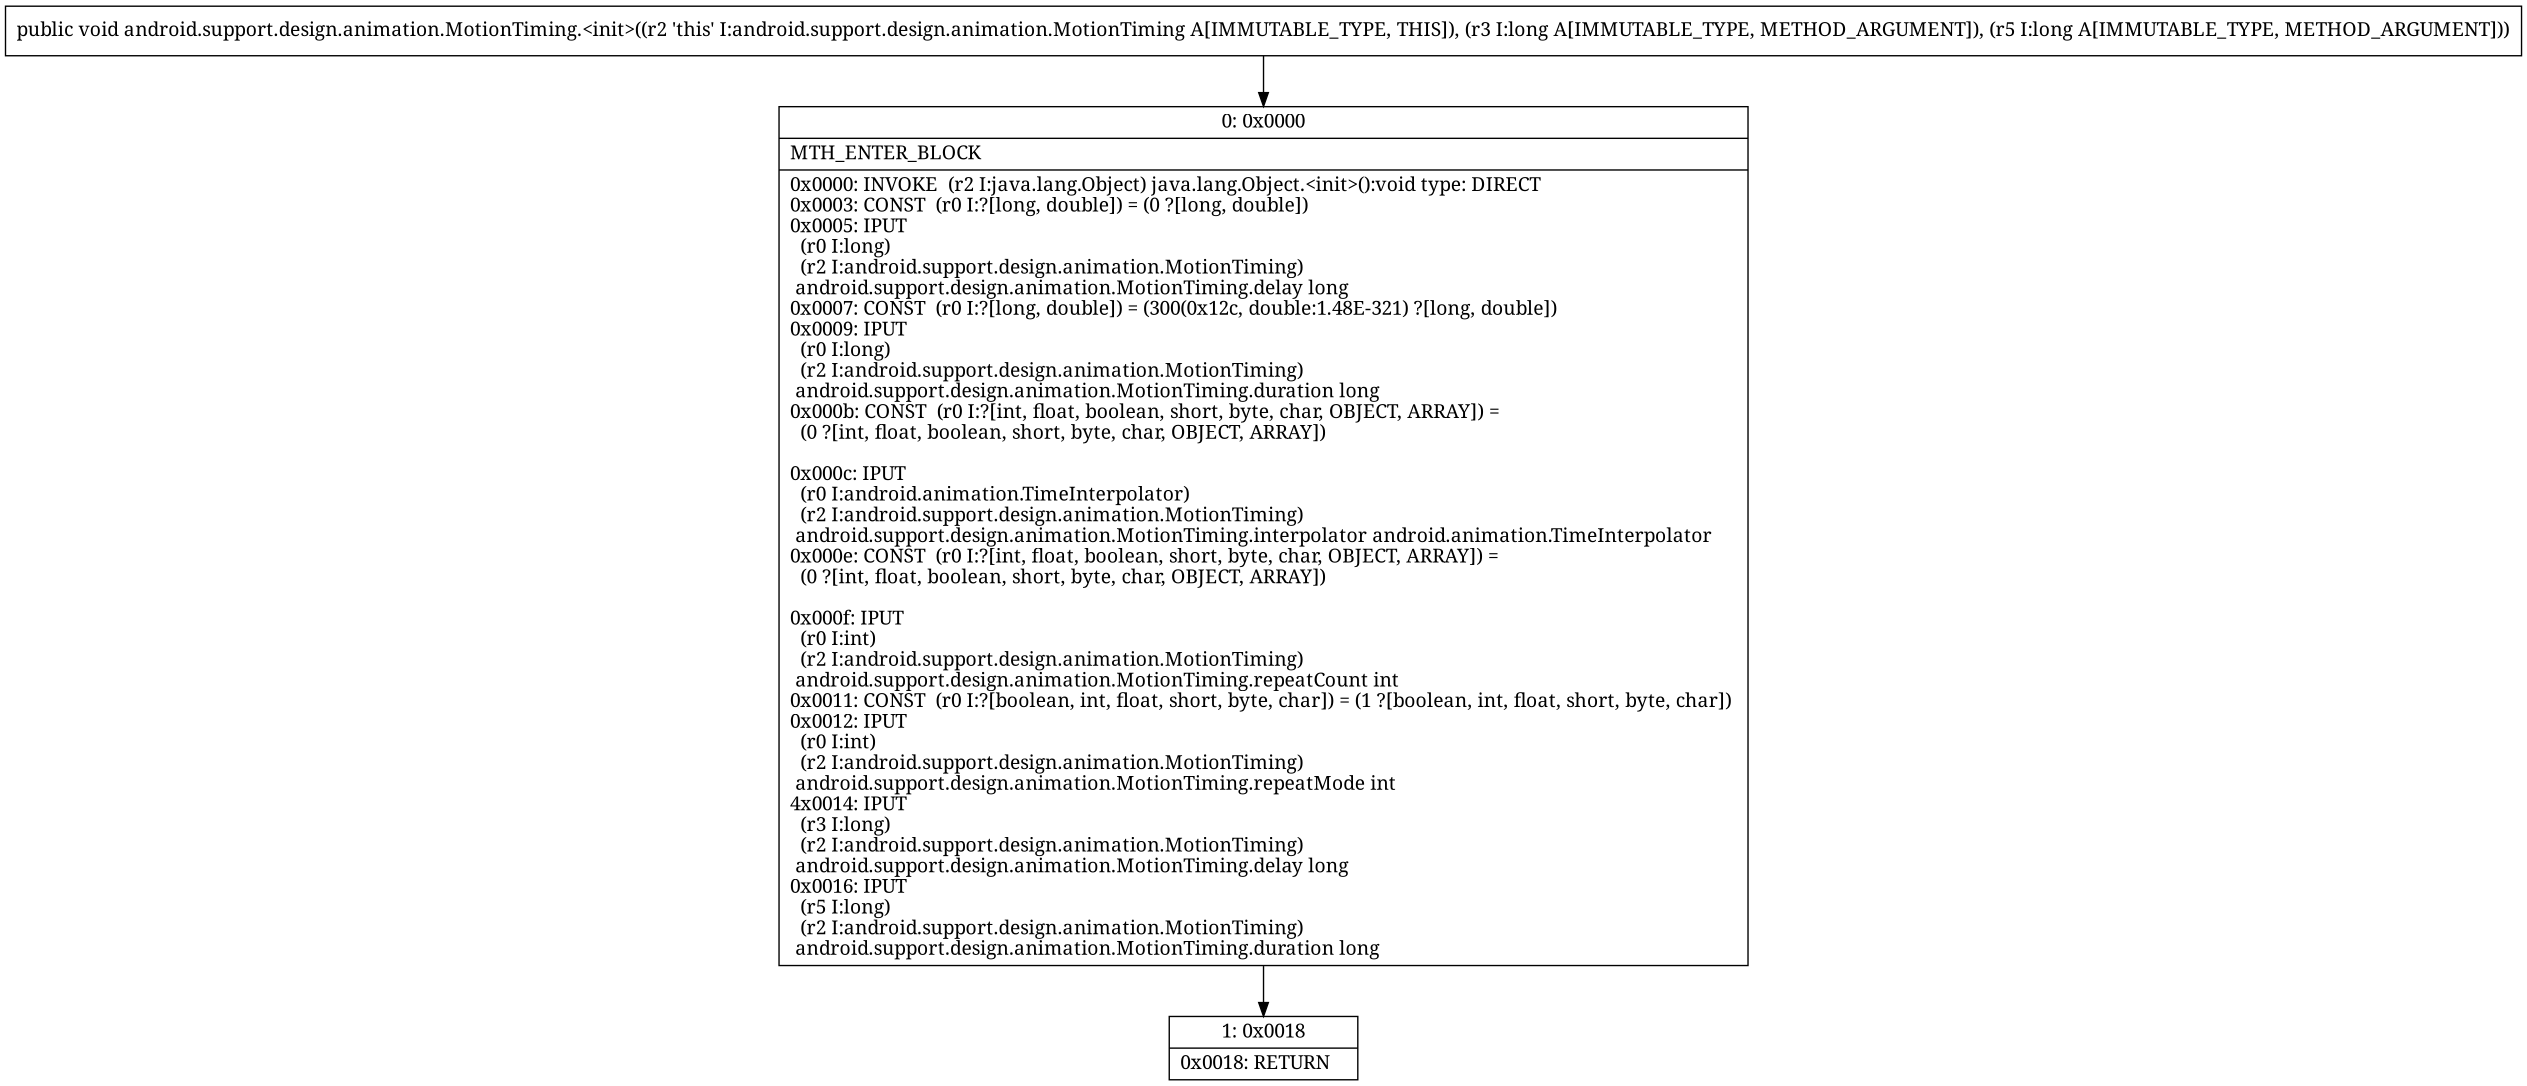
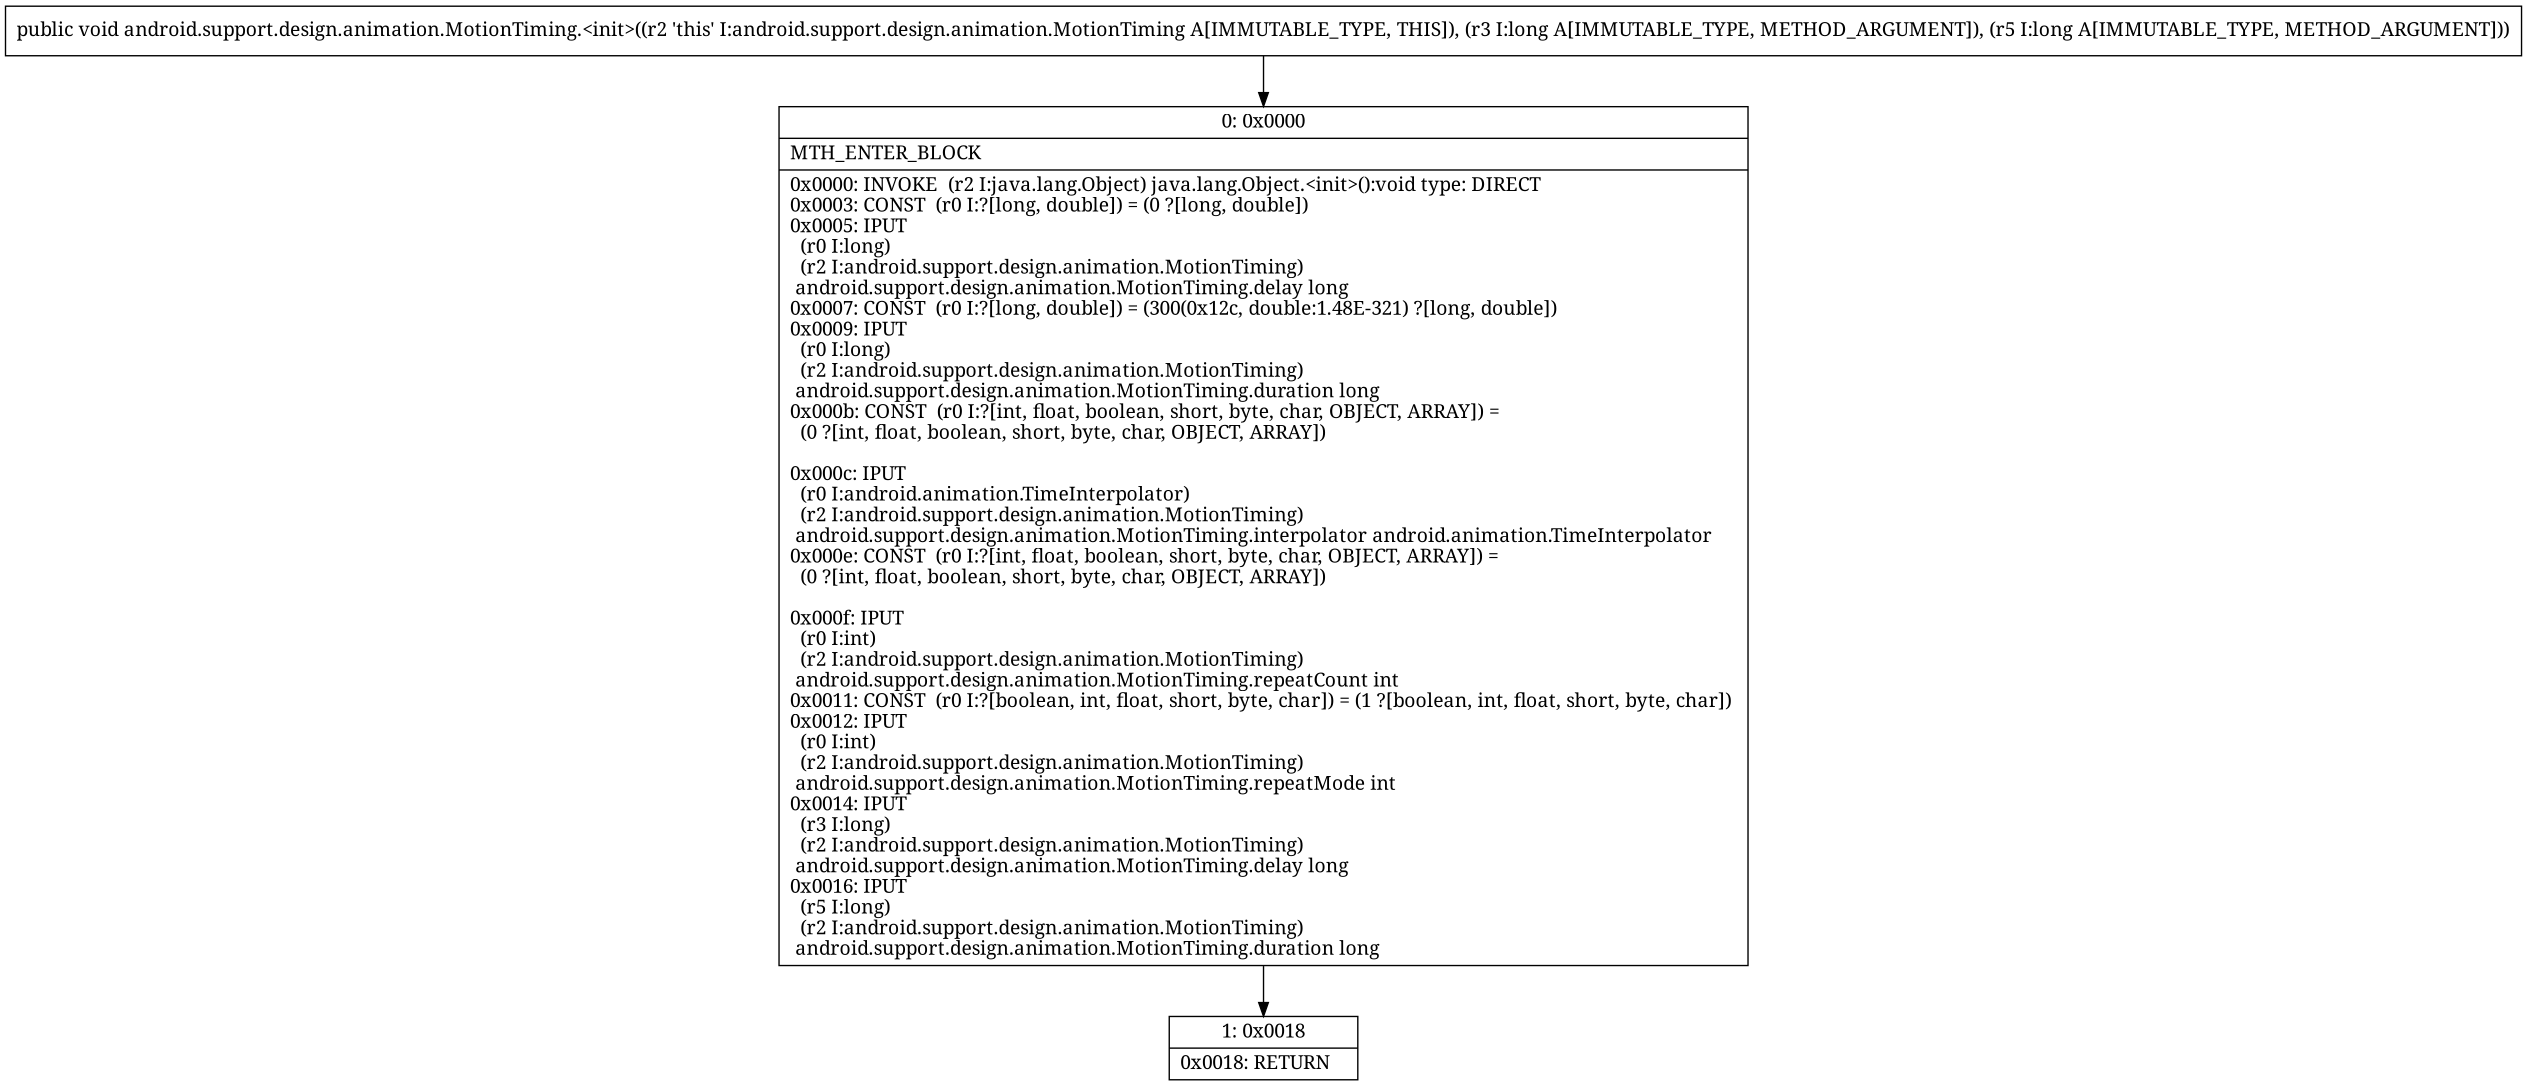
node "0: 0x0000": text "4x0014: IPUT" -> "0x0014: IPUT"
